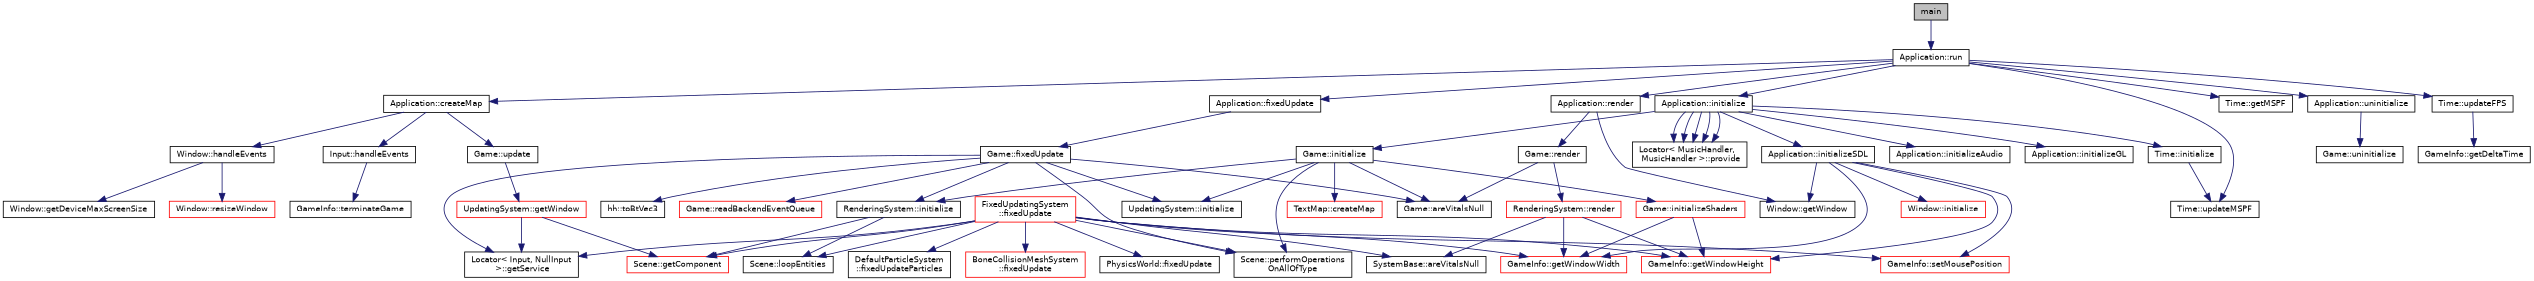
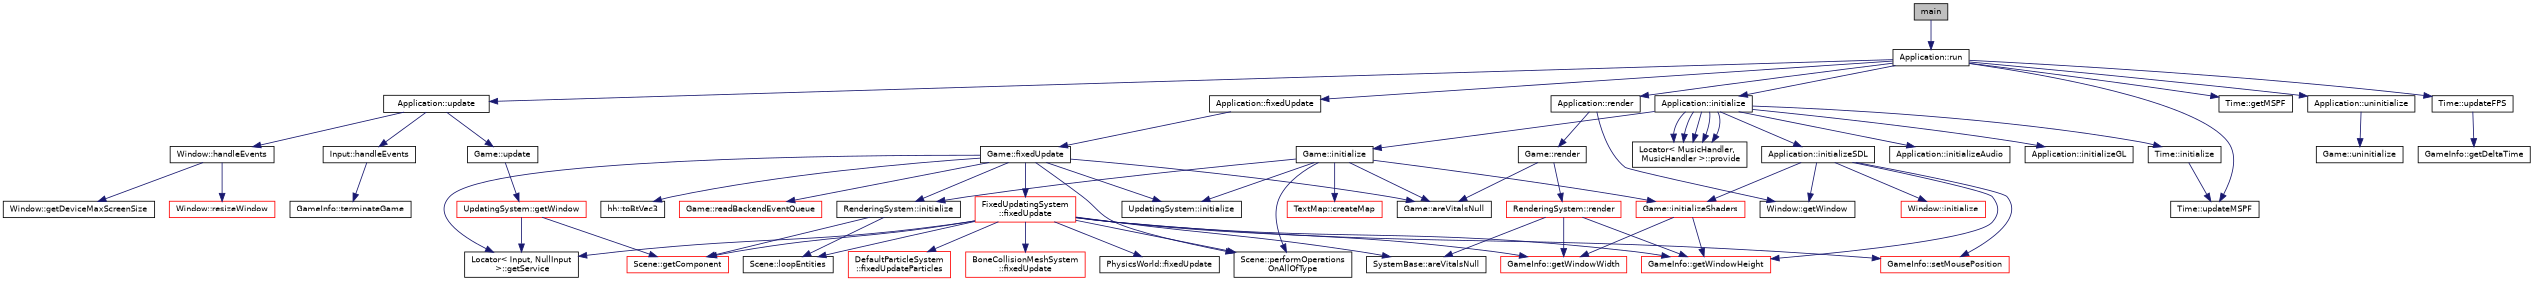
node "Application::createMap": label "Application::createMap" -> "Application::update"
edge "Game::fixedUpdate" -> "FixedUpdatingSystem ::fixedUpdate": added
edge "Application::initializeSDL" -> "GameInfo::getWindowWidth": now "Application::initializeSDL" -> "Game::initializeShaders"
node "DefaultParticleSystem ::fixedUpdateParticles": color black -> red
